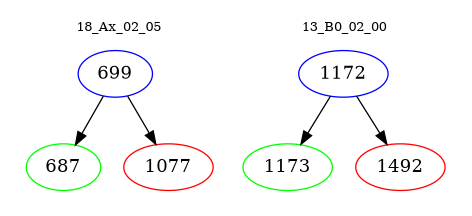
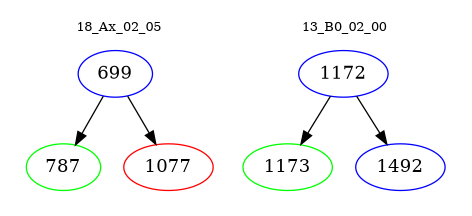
node "687": label "687" -> "787"
node "1492": color red -> blue
